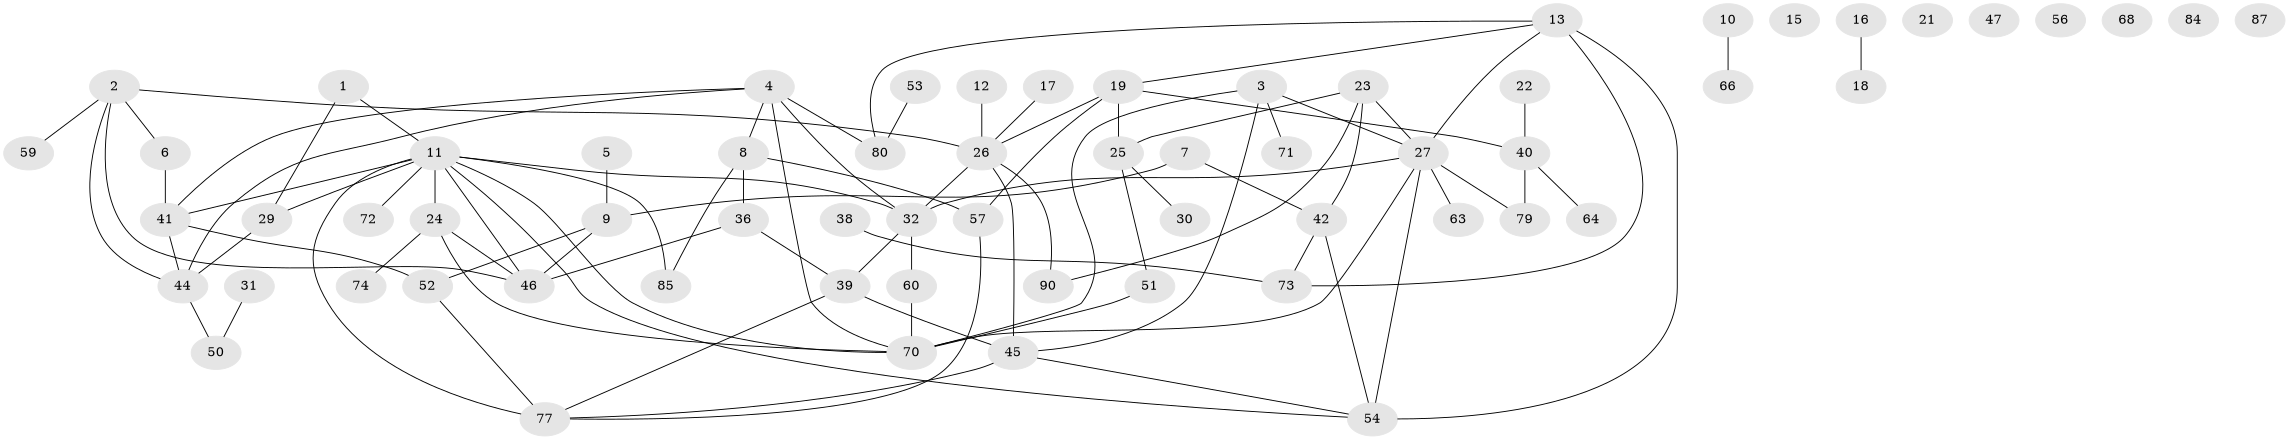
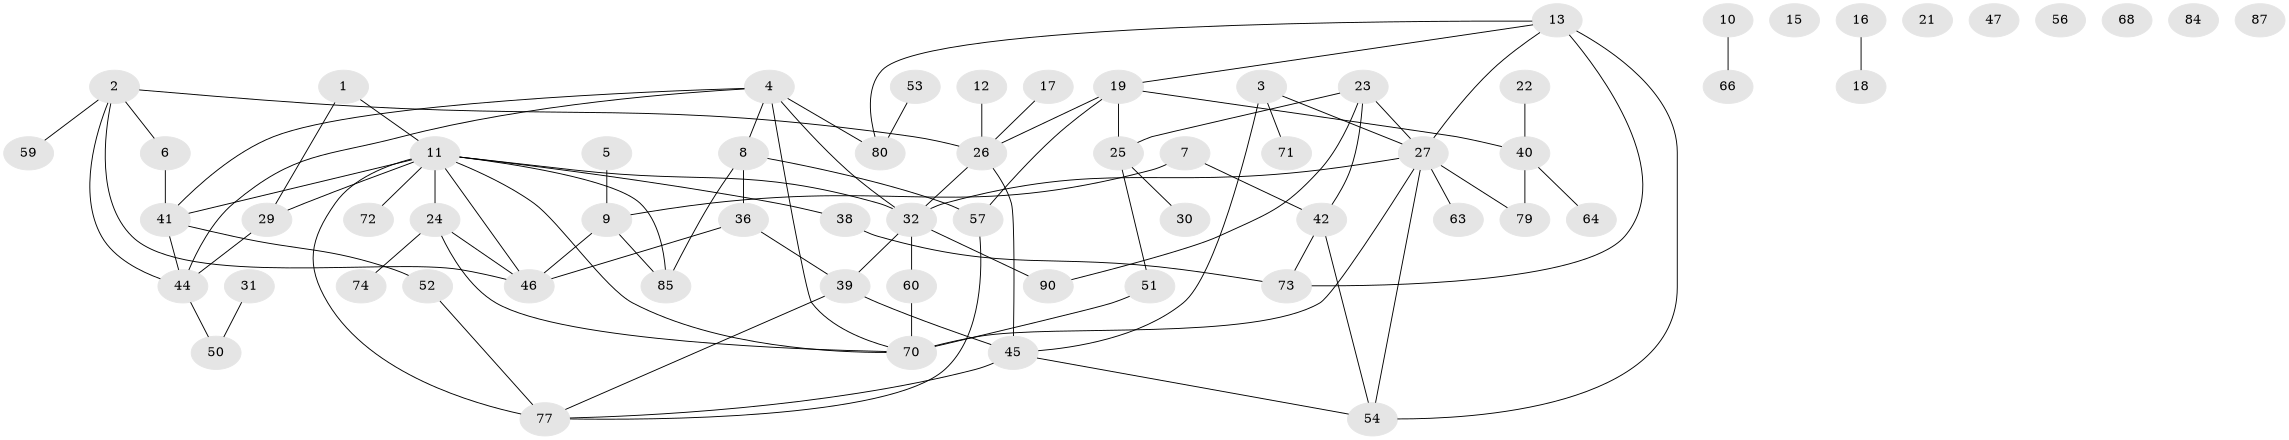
edge "26" -- "90": now "32" -- "90"
edge "3" -- "70": removed
edge "9" -- "52": now "9" -- "85"
edge "11" -- "54": now "11" -- "38"
